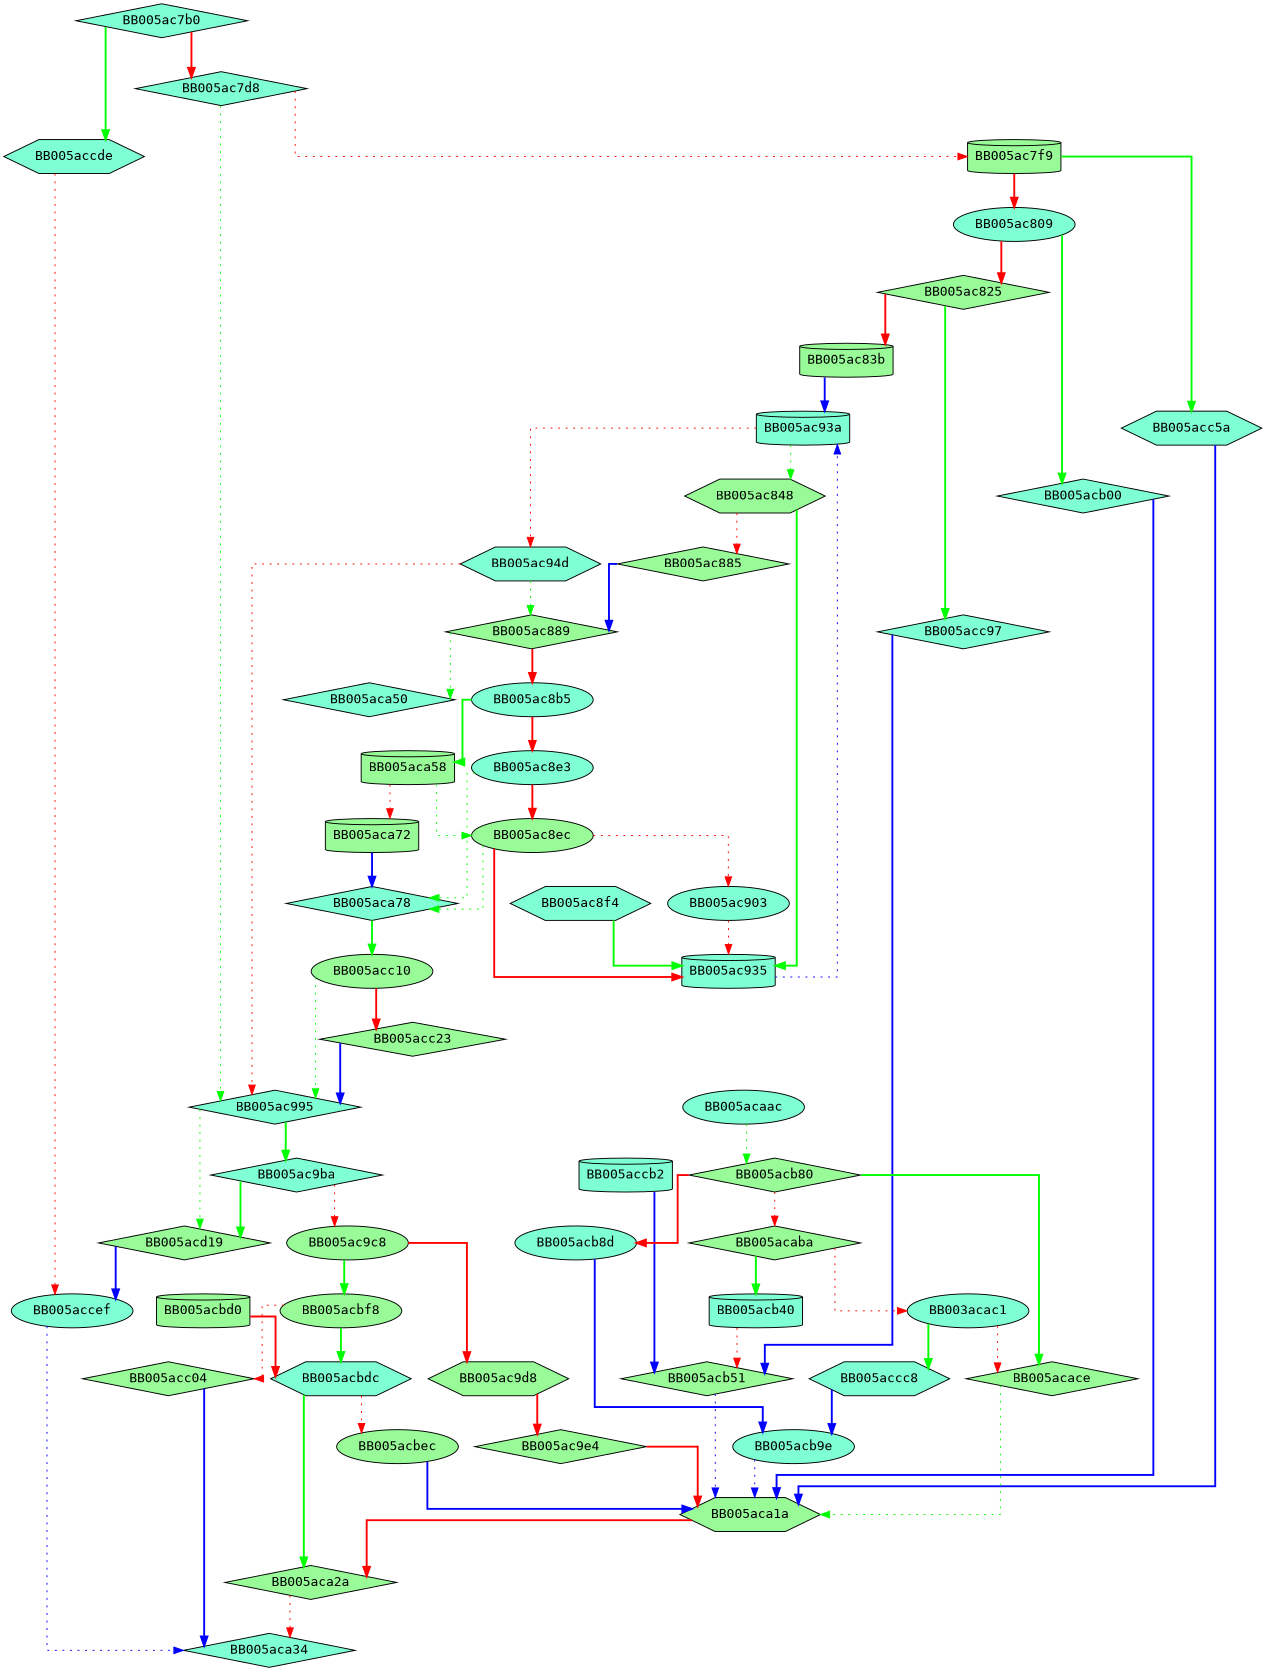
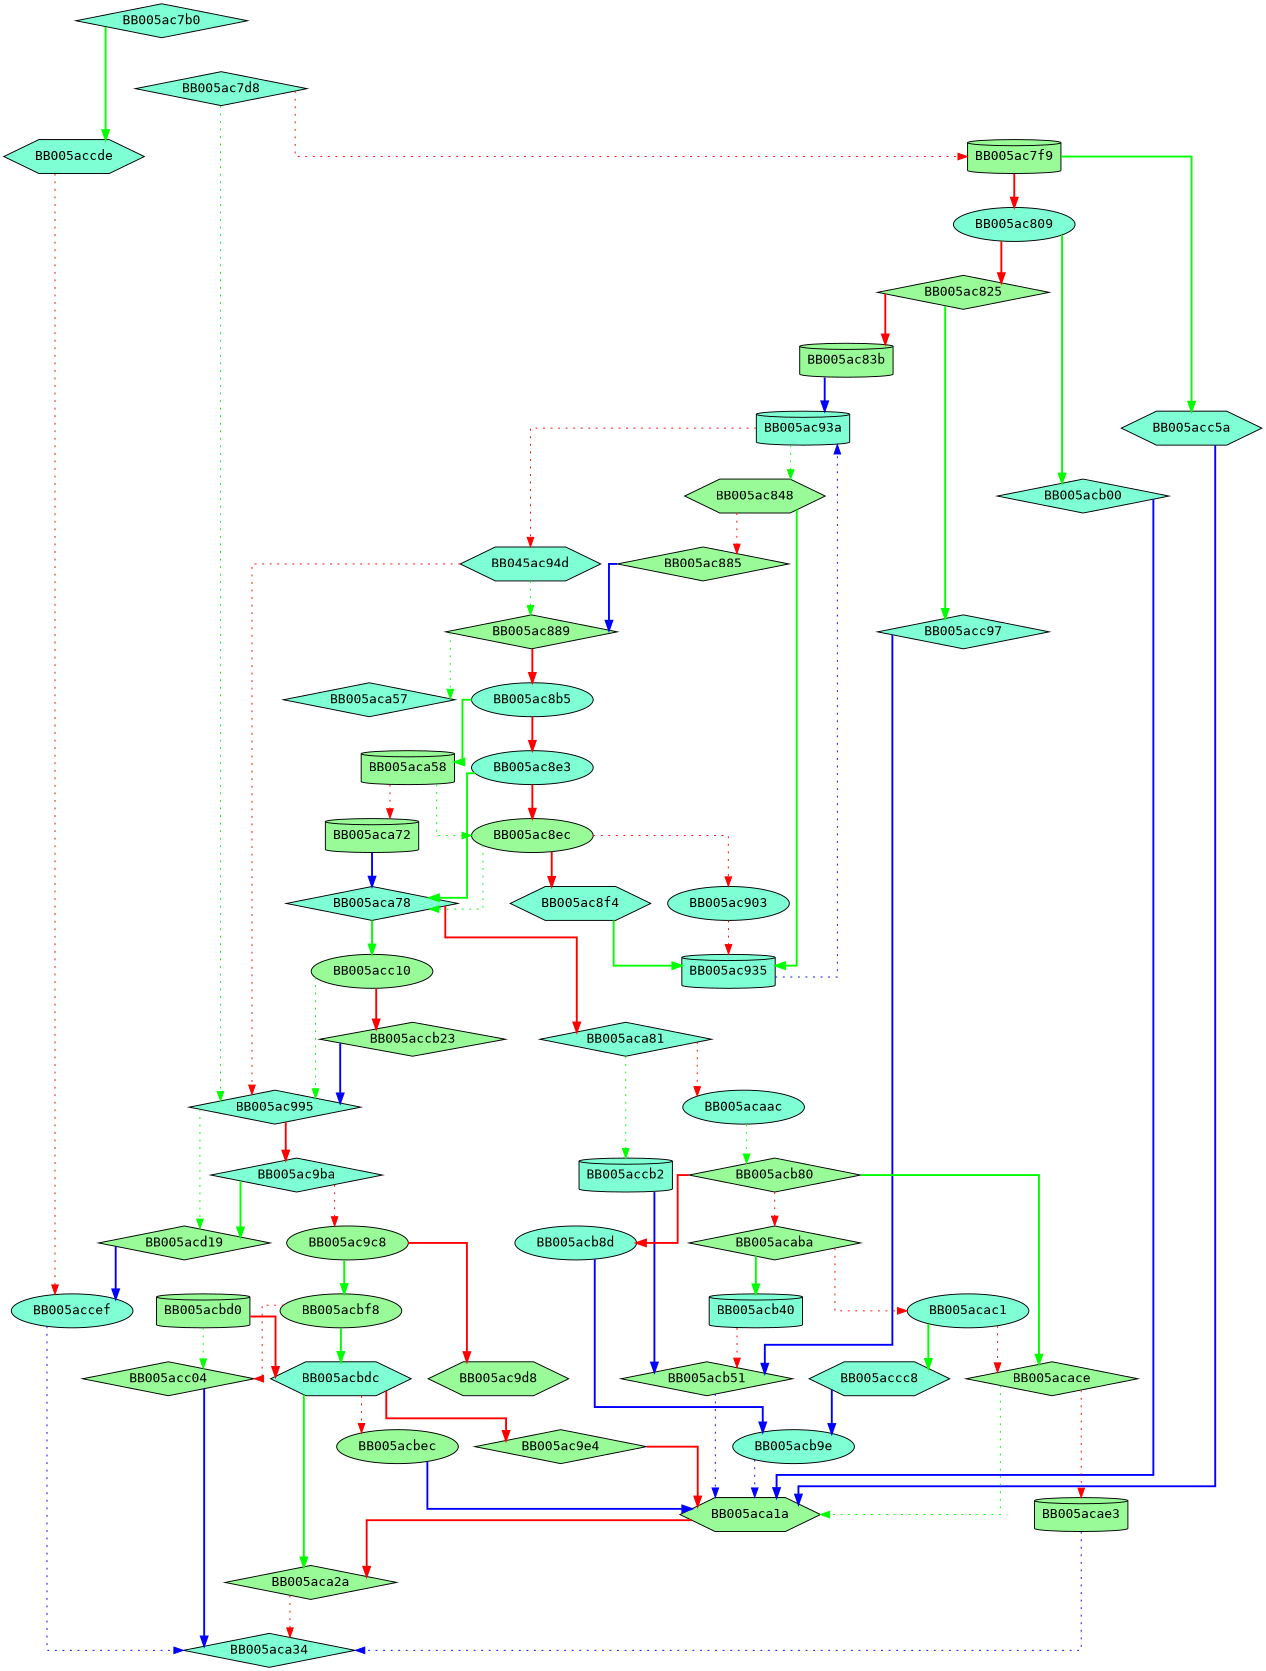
edge "BB005ac7b0" -> "BB005ac7d8": removed
node "BB005ac94d": label "BB005ac94d" -> "BB045ac94d"
node "BB005aca50": label "BB005aca50" -> "BB005aca57"
edge "BB005ac8e3" -> "BB005aca78": style dotted -> bold
edge "BB005ac8ec" -> "BB005ac935": now "BB005ac8ec" -> "BB005ac8f4"
node "BB005acc23": label "BB005acc23" -> "BB005accb23"
node "BB005aca81": added
edge "BB005ac995" -> "BB005ac9ba": color green -> red
node "BB003acac1": label "BB003acac1" -> "BB005acac1"
edge "BB005acbd0" -> "BB005acc04": added
edge "BB005ac9d8" -> "BB005ac9e4": now "BB005acbdc" -> "BB005ac9e4"
node "BB005acae3": added
